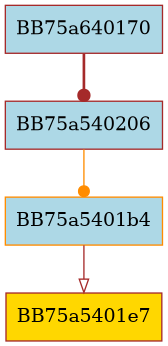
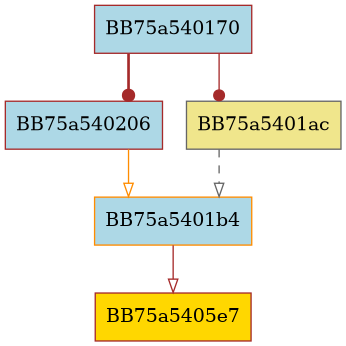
node "BB75a640170": label "BB75a640170" -> "BB75a540170"
node "BB75a5401ac": added
edge "BB75a540206" -> "BB75a5401b4": arrowhead dot -> onormal
node "BB75a5401e7": label "BB75a5401e7" -> "BB75a5405e7"
